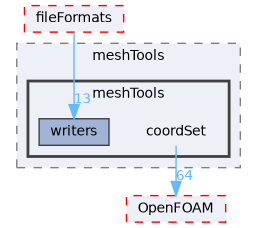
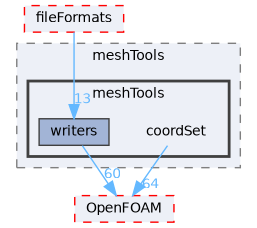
edge "writers" -> "OpenFOAM": added
